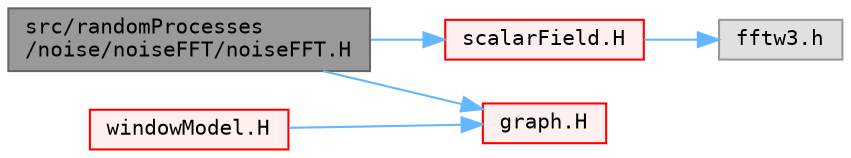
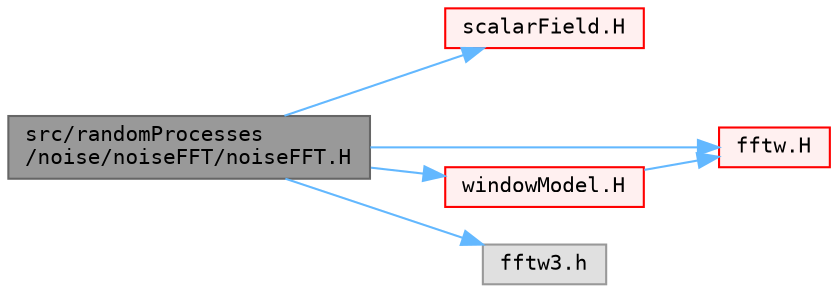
edge "scalarField.H" -> "fftw3.h": now "src/randomProcesses /noise/noiseFFT/noiseFFT.H" -> "fftw3.h"
node "graph.H": label "graph.H" -> "fftw.H"
edge "src/randomProcesses /noise/noiseFFT/noiseFFT.H" -> "windowModel.H": added
